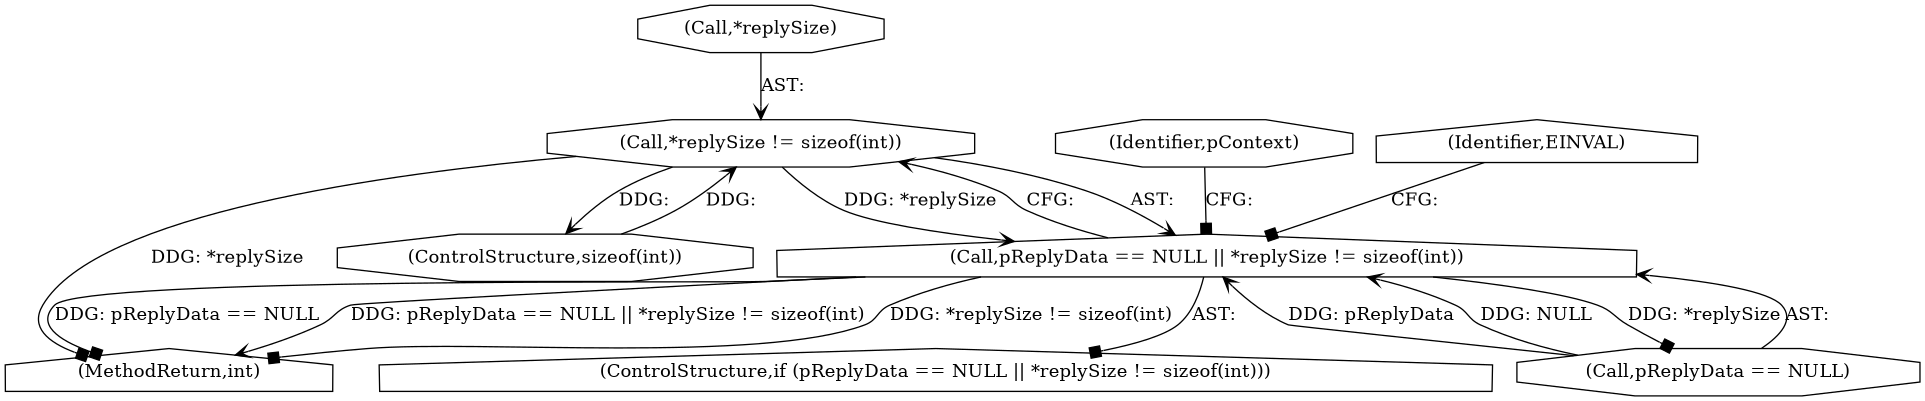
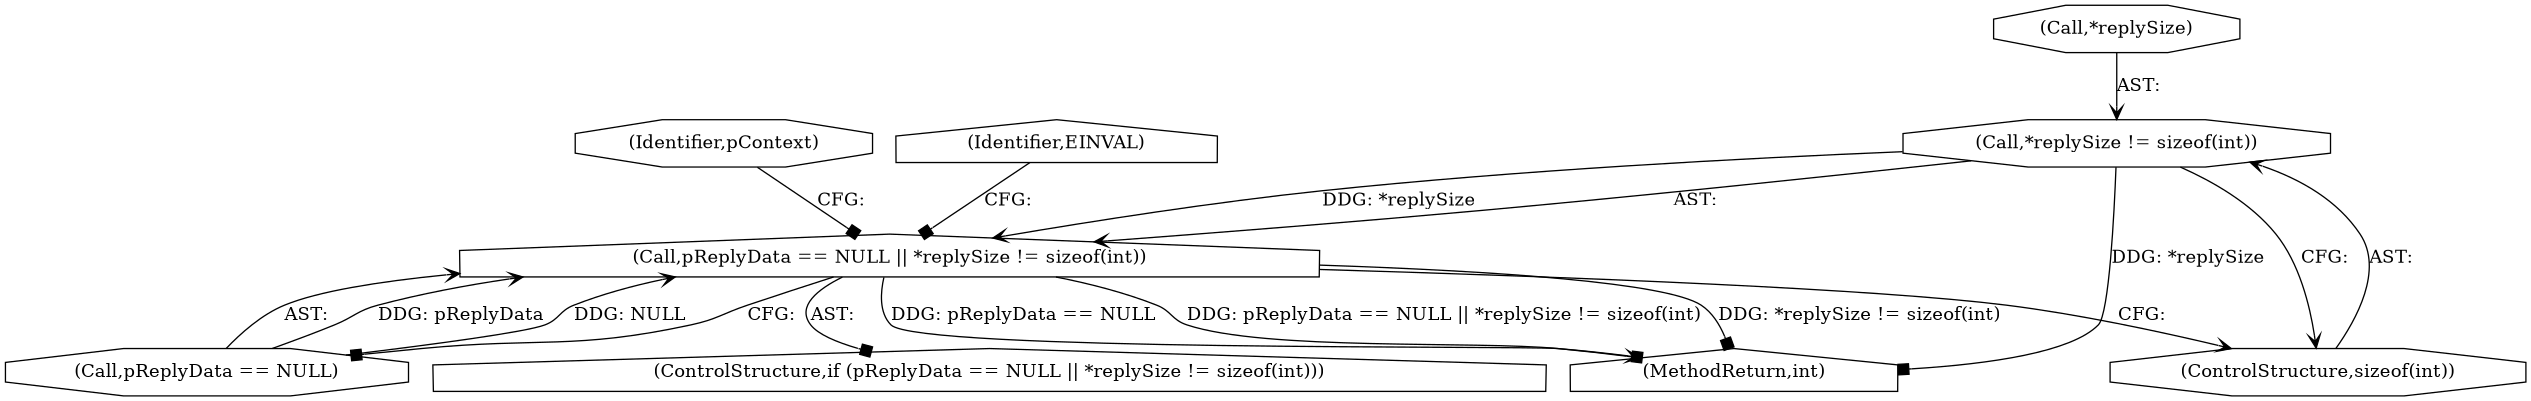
edge "(Call,pReplyData == NULL || *replySize != sizeof(int))" -> "(Call,*replySize != sizeof(int))": now "(Call,pReplyData == NULL || *replySize != sizeof(int))" -> "(ControlStructure,sizeof(int))"
edge "(Call,*replySize != sizeof(int))" -> "(ControlStructure,sizeof(int))": label "DDG: " -> "CFG: "
edge "(ControlStructure,sizeof(int))" -> "(Call,*replySize != sizeof(int))": label "DDG: " -> "AST: "
edge "(Call,pReplyData == NULL || *replySize != sizeof(int))" -> "(Call,pReplyData == NULL)": label "DDG: *replySize" -> "CFG: "
